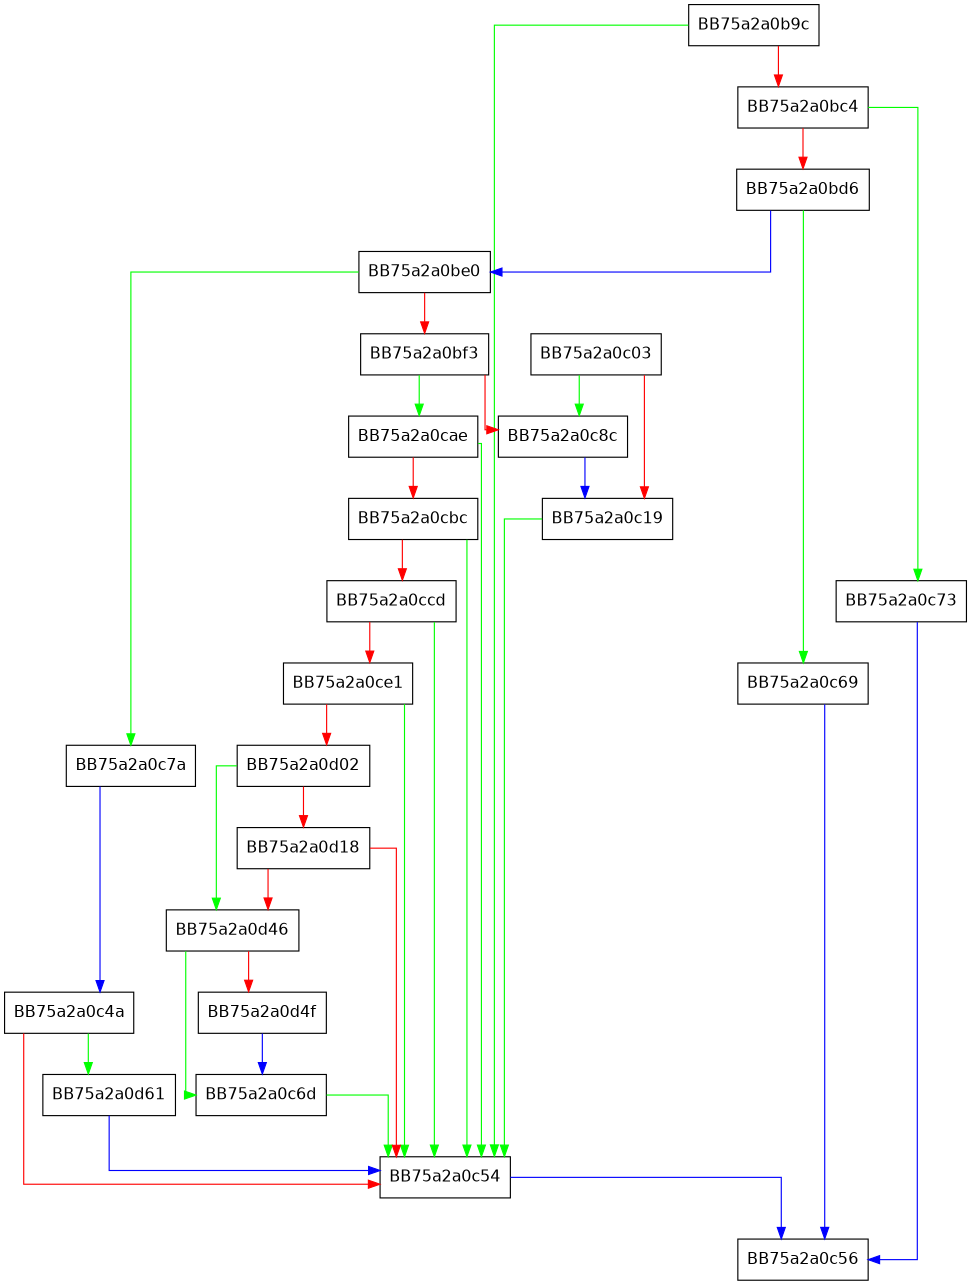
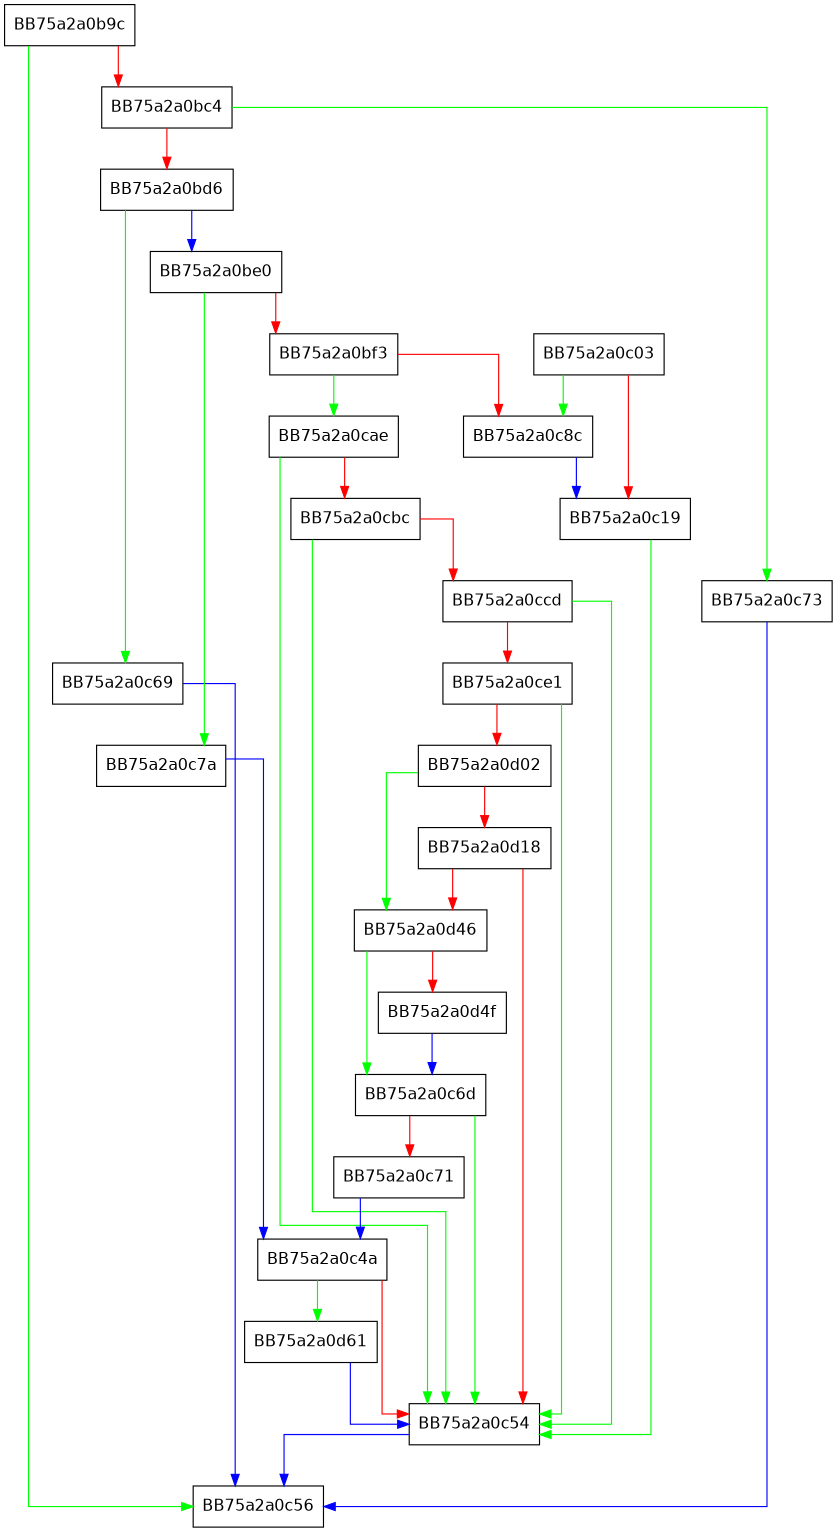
edge "BB75a2a0b9c" -> "BB75a2a0c54": now "BB75a2a0b9c" -> "BB75a2a0c56"
node "BB75a2a0c71": added
